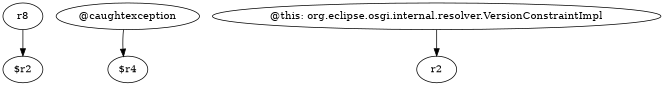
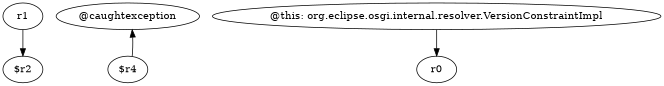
node "r8": label "r8" -> "r1"
edge "@caughtexception" -> "$r4": reversed
node "r2": label "r2" -> "r0"
